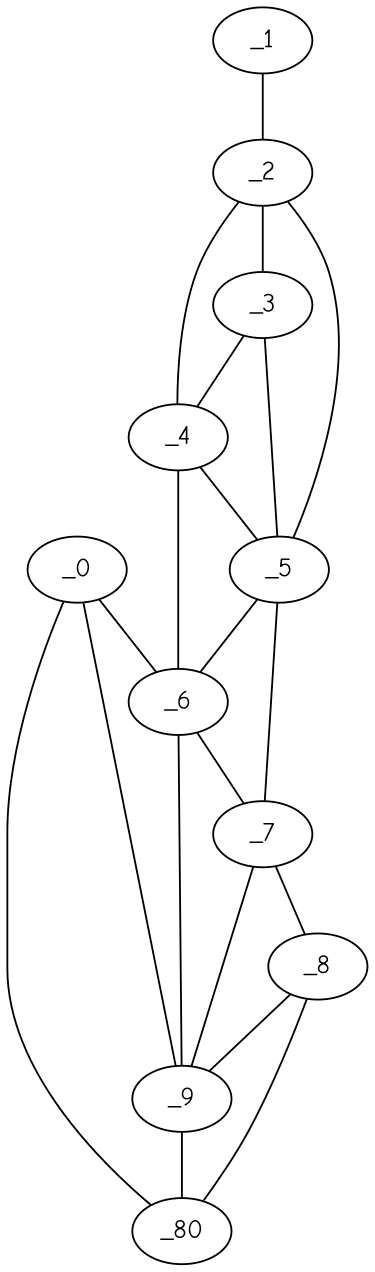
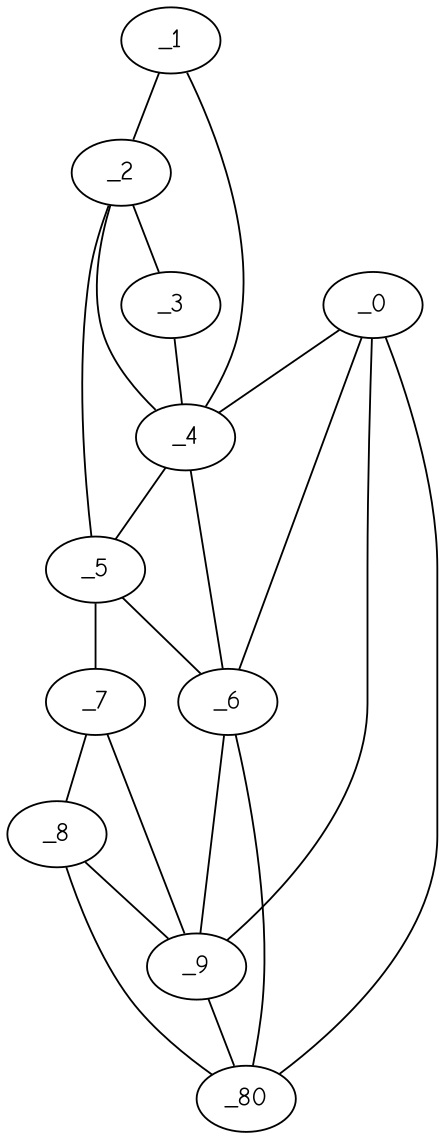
edge "_1" -- "_4": added
edge "_0" -- "_4": added
edge "_3" -- "_5": removed
edge "_6" -- "_7": now "_6" -- "_80"
